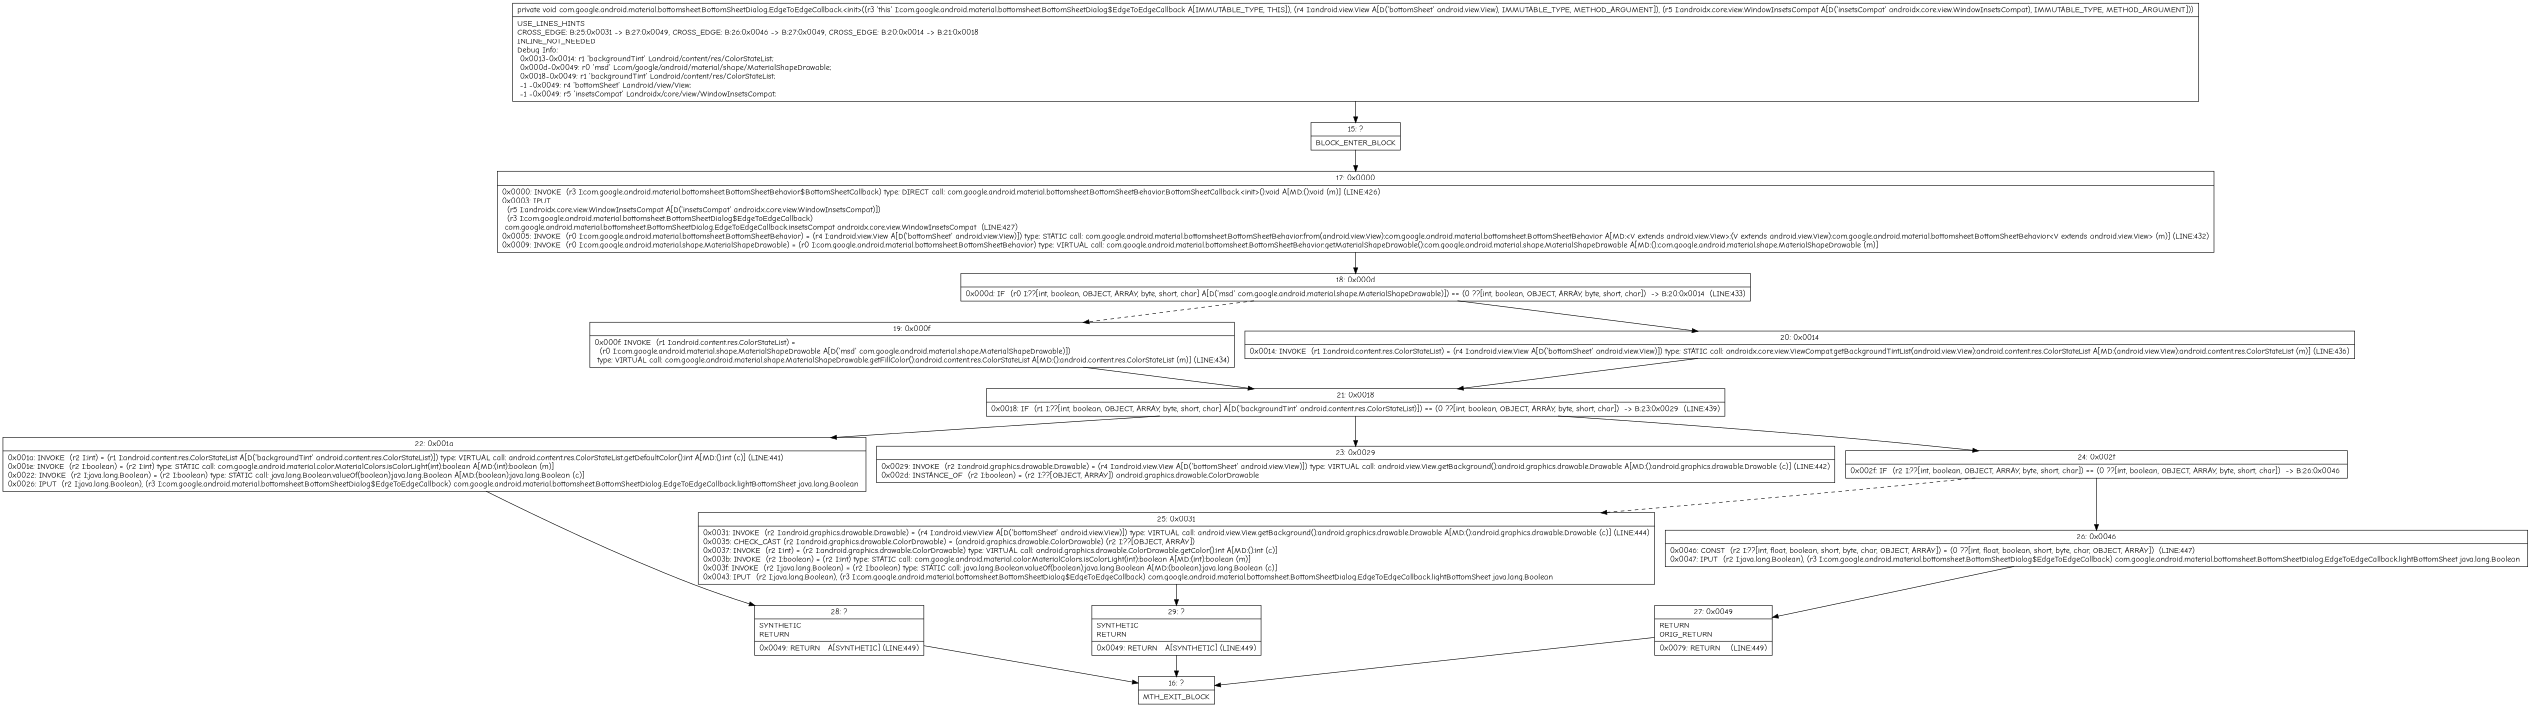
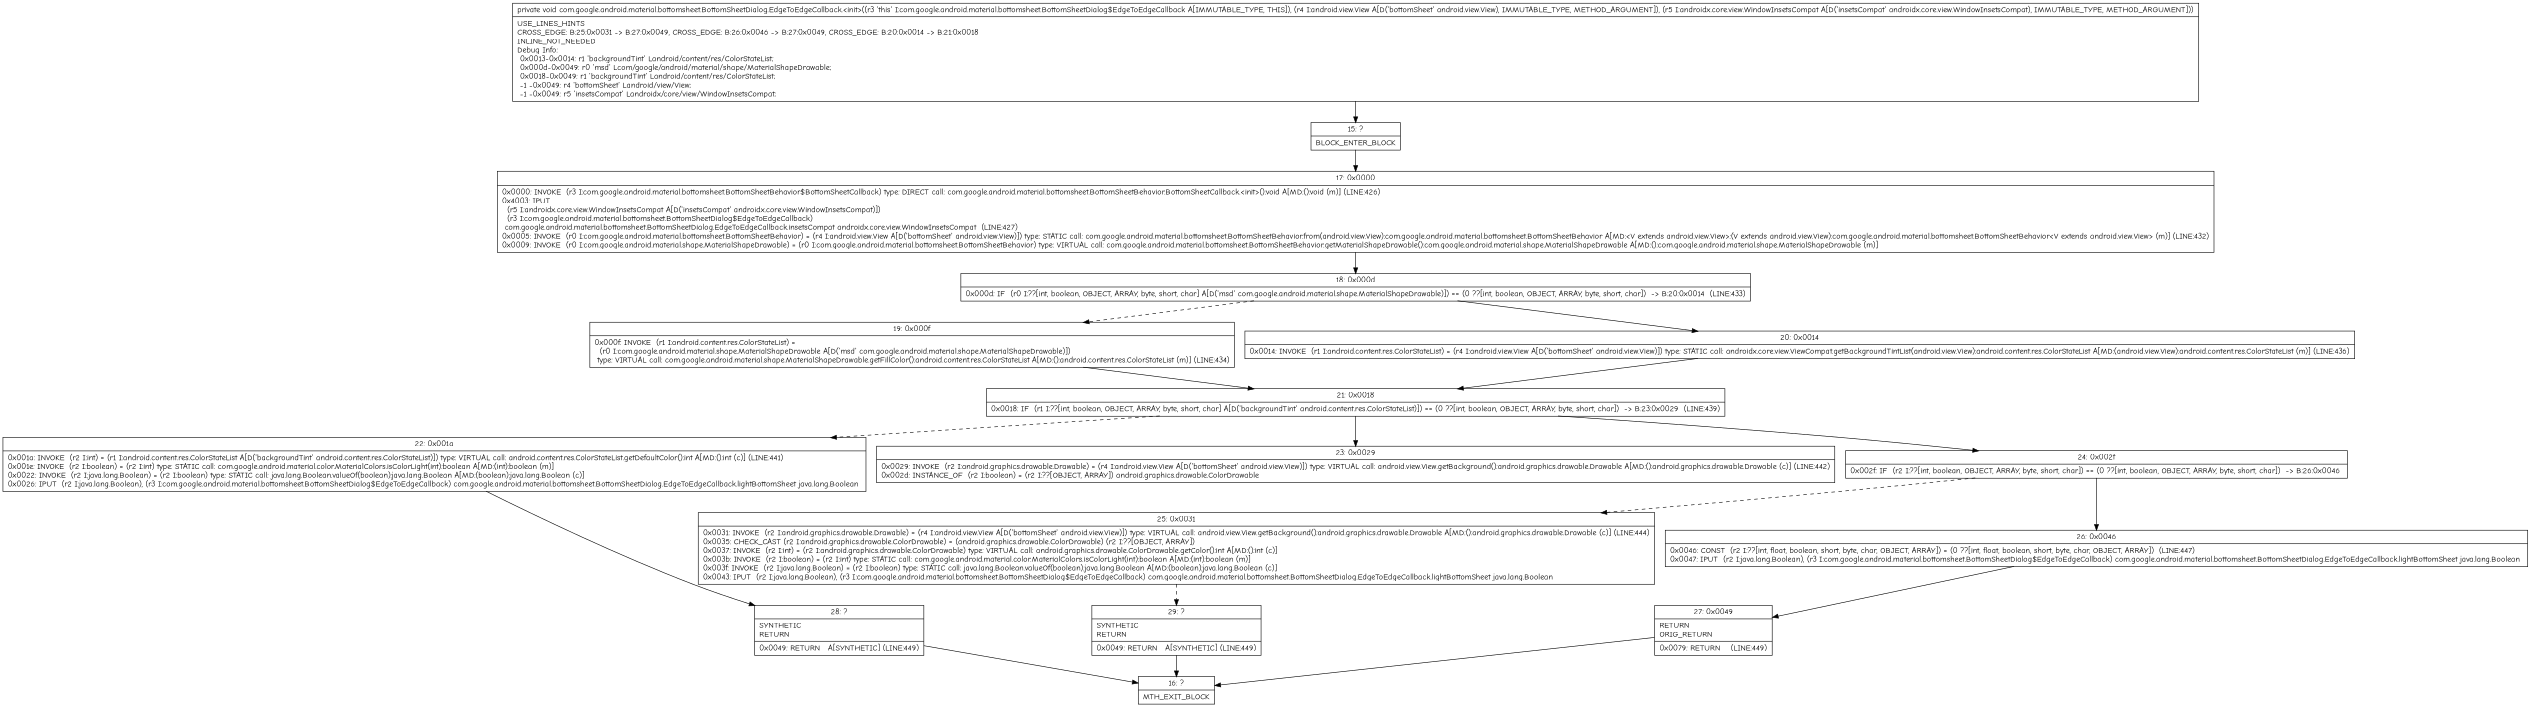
node "17: 0x0000": text "0x0003: IPUT" -> "0x4003: IPUT"
edge "21: 0x0018" -> "22: 0x001a": style solid -> dashed
edge "25: 0x0031" -> "29: ?": style solid -> dashed
